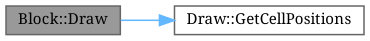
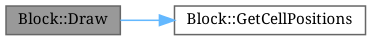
node "Draw::GetCellPositions": label "Draw::GetCellPositions" -> "Block::GetCellPositions"
